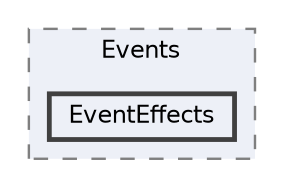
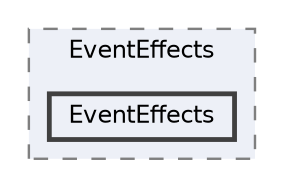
cluster "Events": label "Events" -> "EventEffects"
